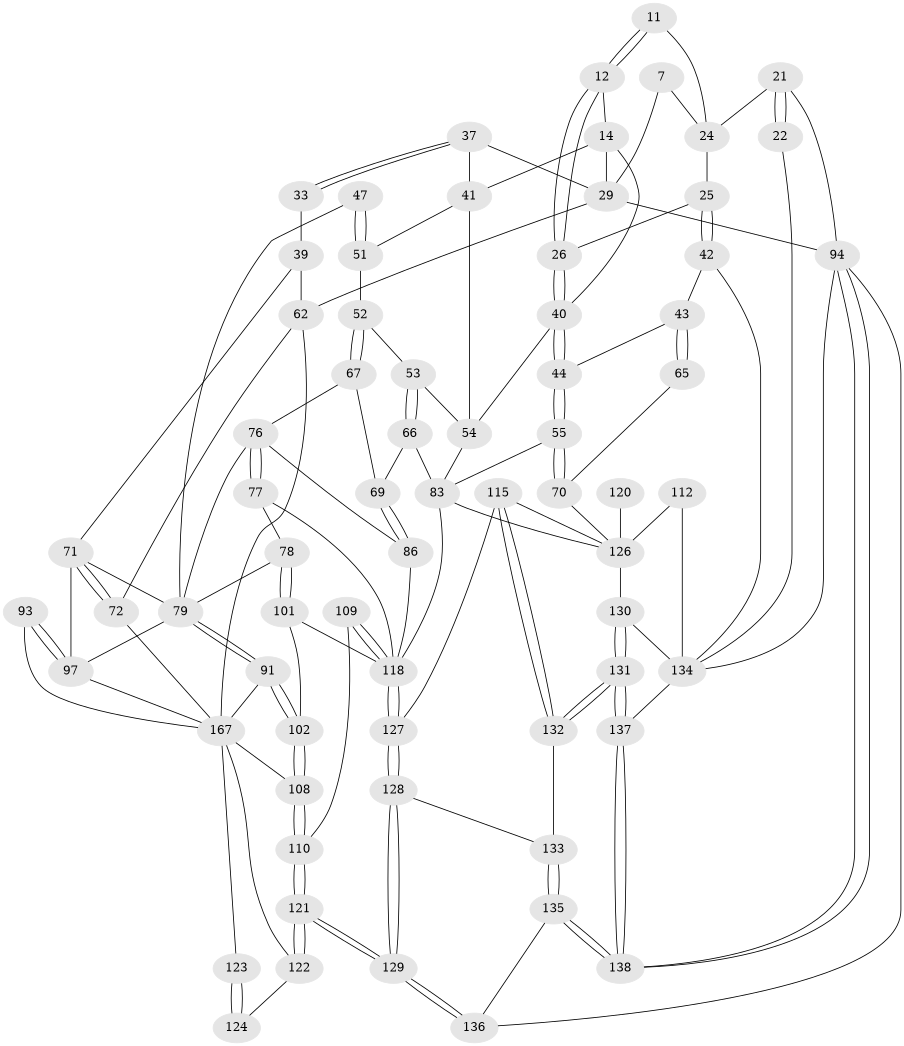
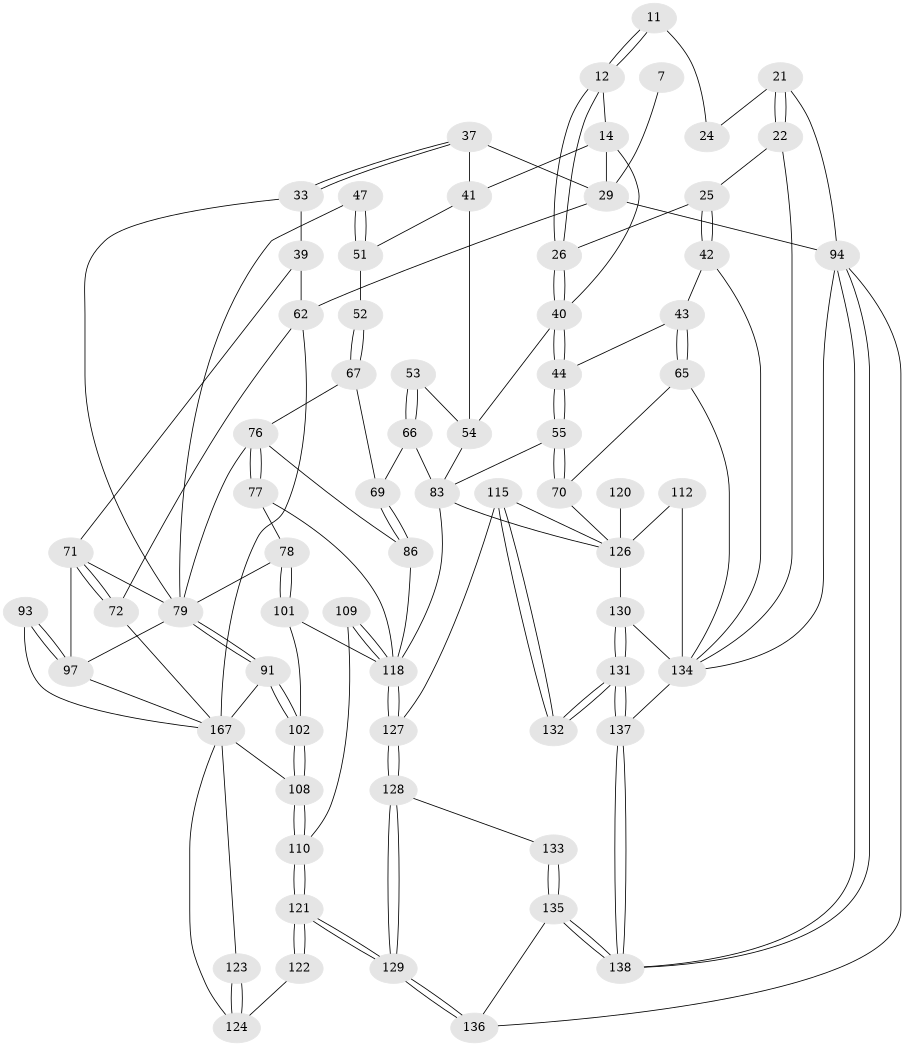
edge "7" -- "24": removed
edge "24" -- "25": now "22" -- "25"
edge "33" -- "79": added
edge "52" -- "53": removed
edge "65" -- "134": added
edge "132" -- "133": removed
edge "167" -- "122": now "167" -- "124"
